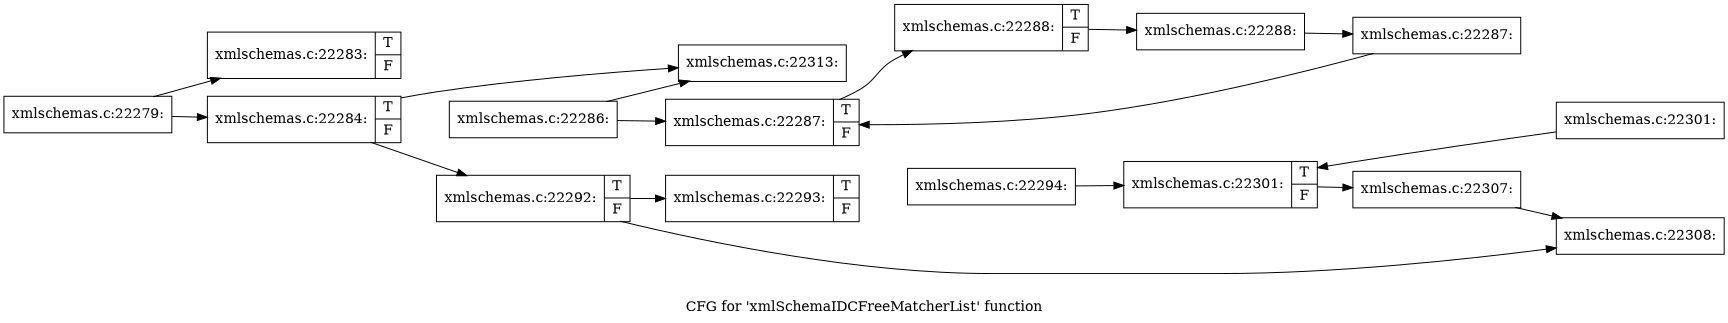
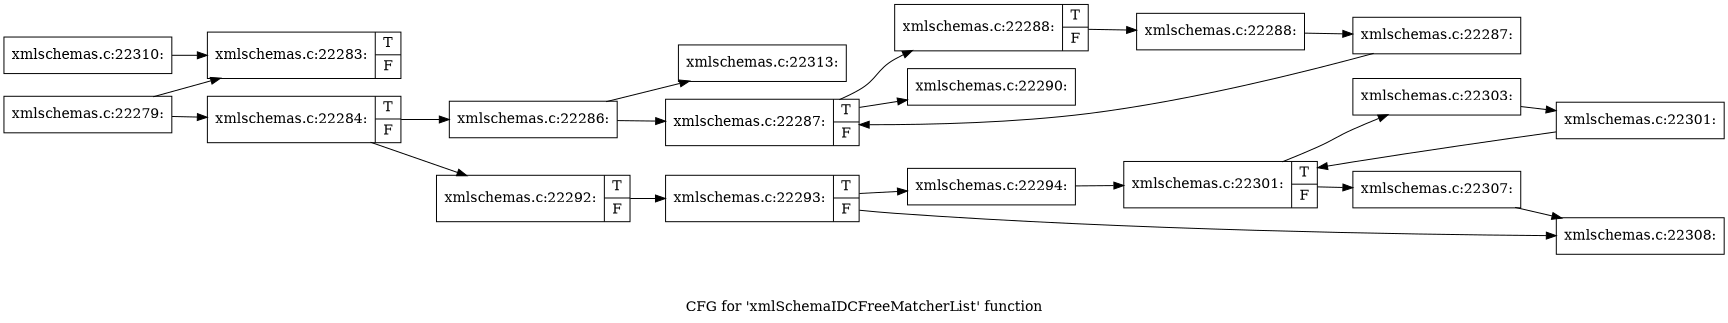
node "xmlschemas.c:22310:": added
edge "xmlschemas.c:22284:" -> "xmlschemas.c:22313:": now "xmlschemas.c:22284:" -> "xmlschemas.c:22286:"
node "xmlschemas.c:22290:": added
node "xmlschemas.c:22303:": added
edge "xmlschemas.c:22293:" -> "xmlschemas.c:22294:": added
edge "xmlschemas.c:22292:" -> "xmlschemas.c:22308:": now "xmlschemas.c:22293:" -> "xmlschemas.c:22308:"
